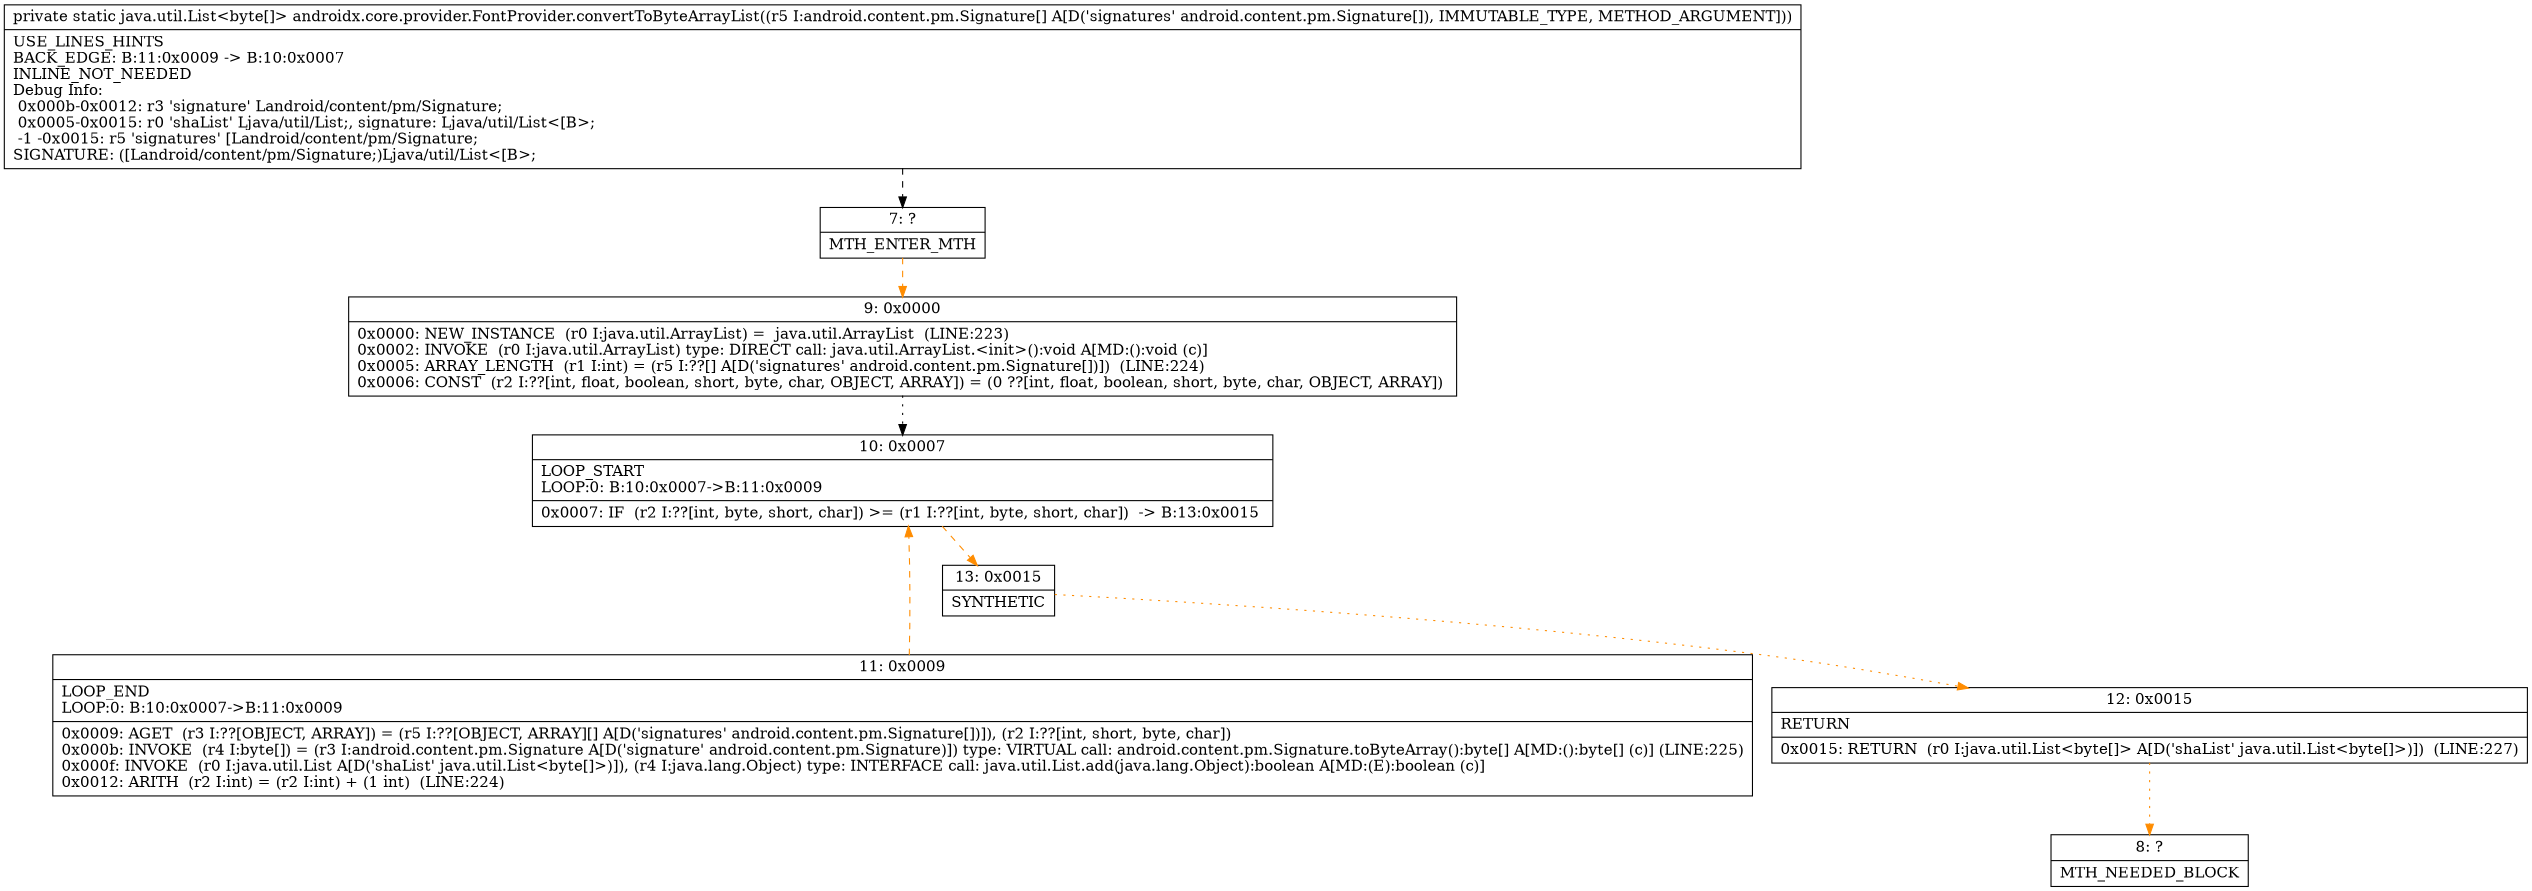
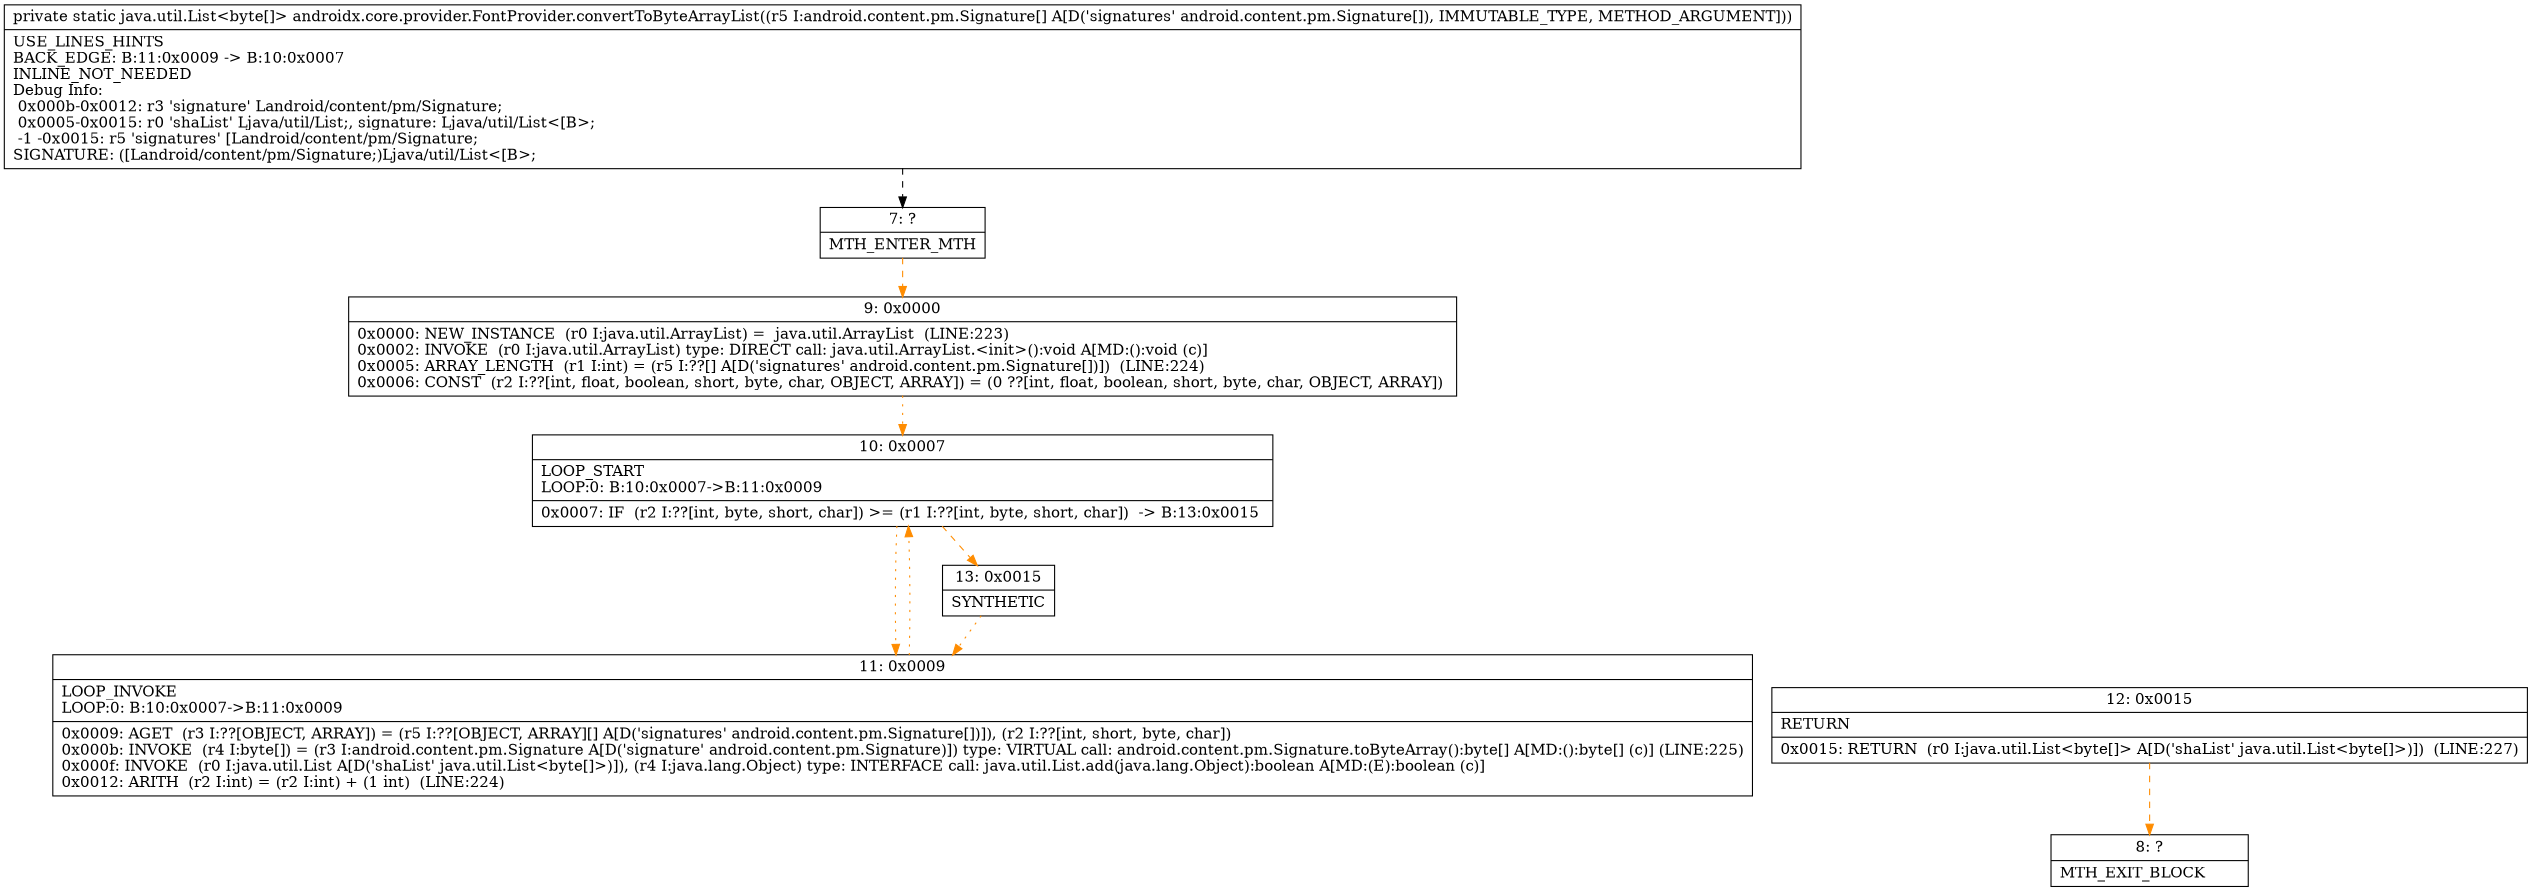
edge "9: 0x0000" -> "10: 0x0007": color black -> darkorange
edge "10: 0x0007" -> "11: 0x0009": added
edge "11: 0x0009" -> "10: 0x0007": style dashed -> dotted
edge "13: 0x0015" -> "12: 0x0015": now "13: 0x0015" -> "11: 0x0009"
node "11: 0x0009": text "LOOP_END" -> "LOOP_INVOKE"
edge "12: 0x0015" -> "8: ?": style dotted -> dashed
node "8: ?": text "MTH_NEEDED_BLOCK" -> "MTH_EXIT_BLOCK"
